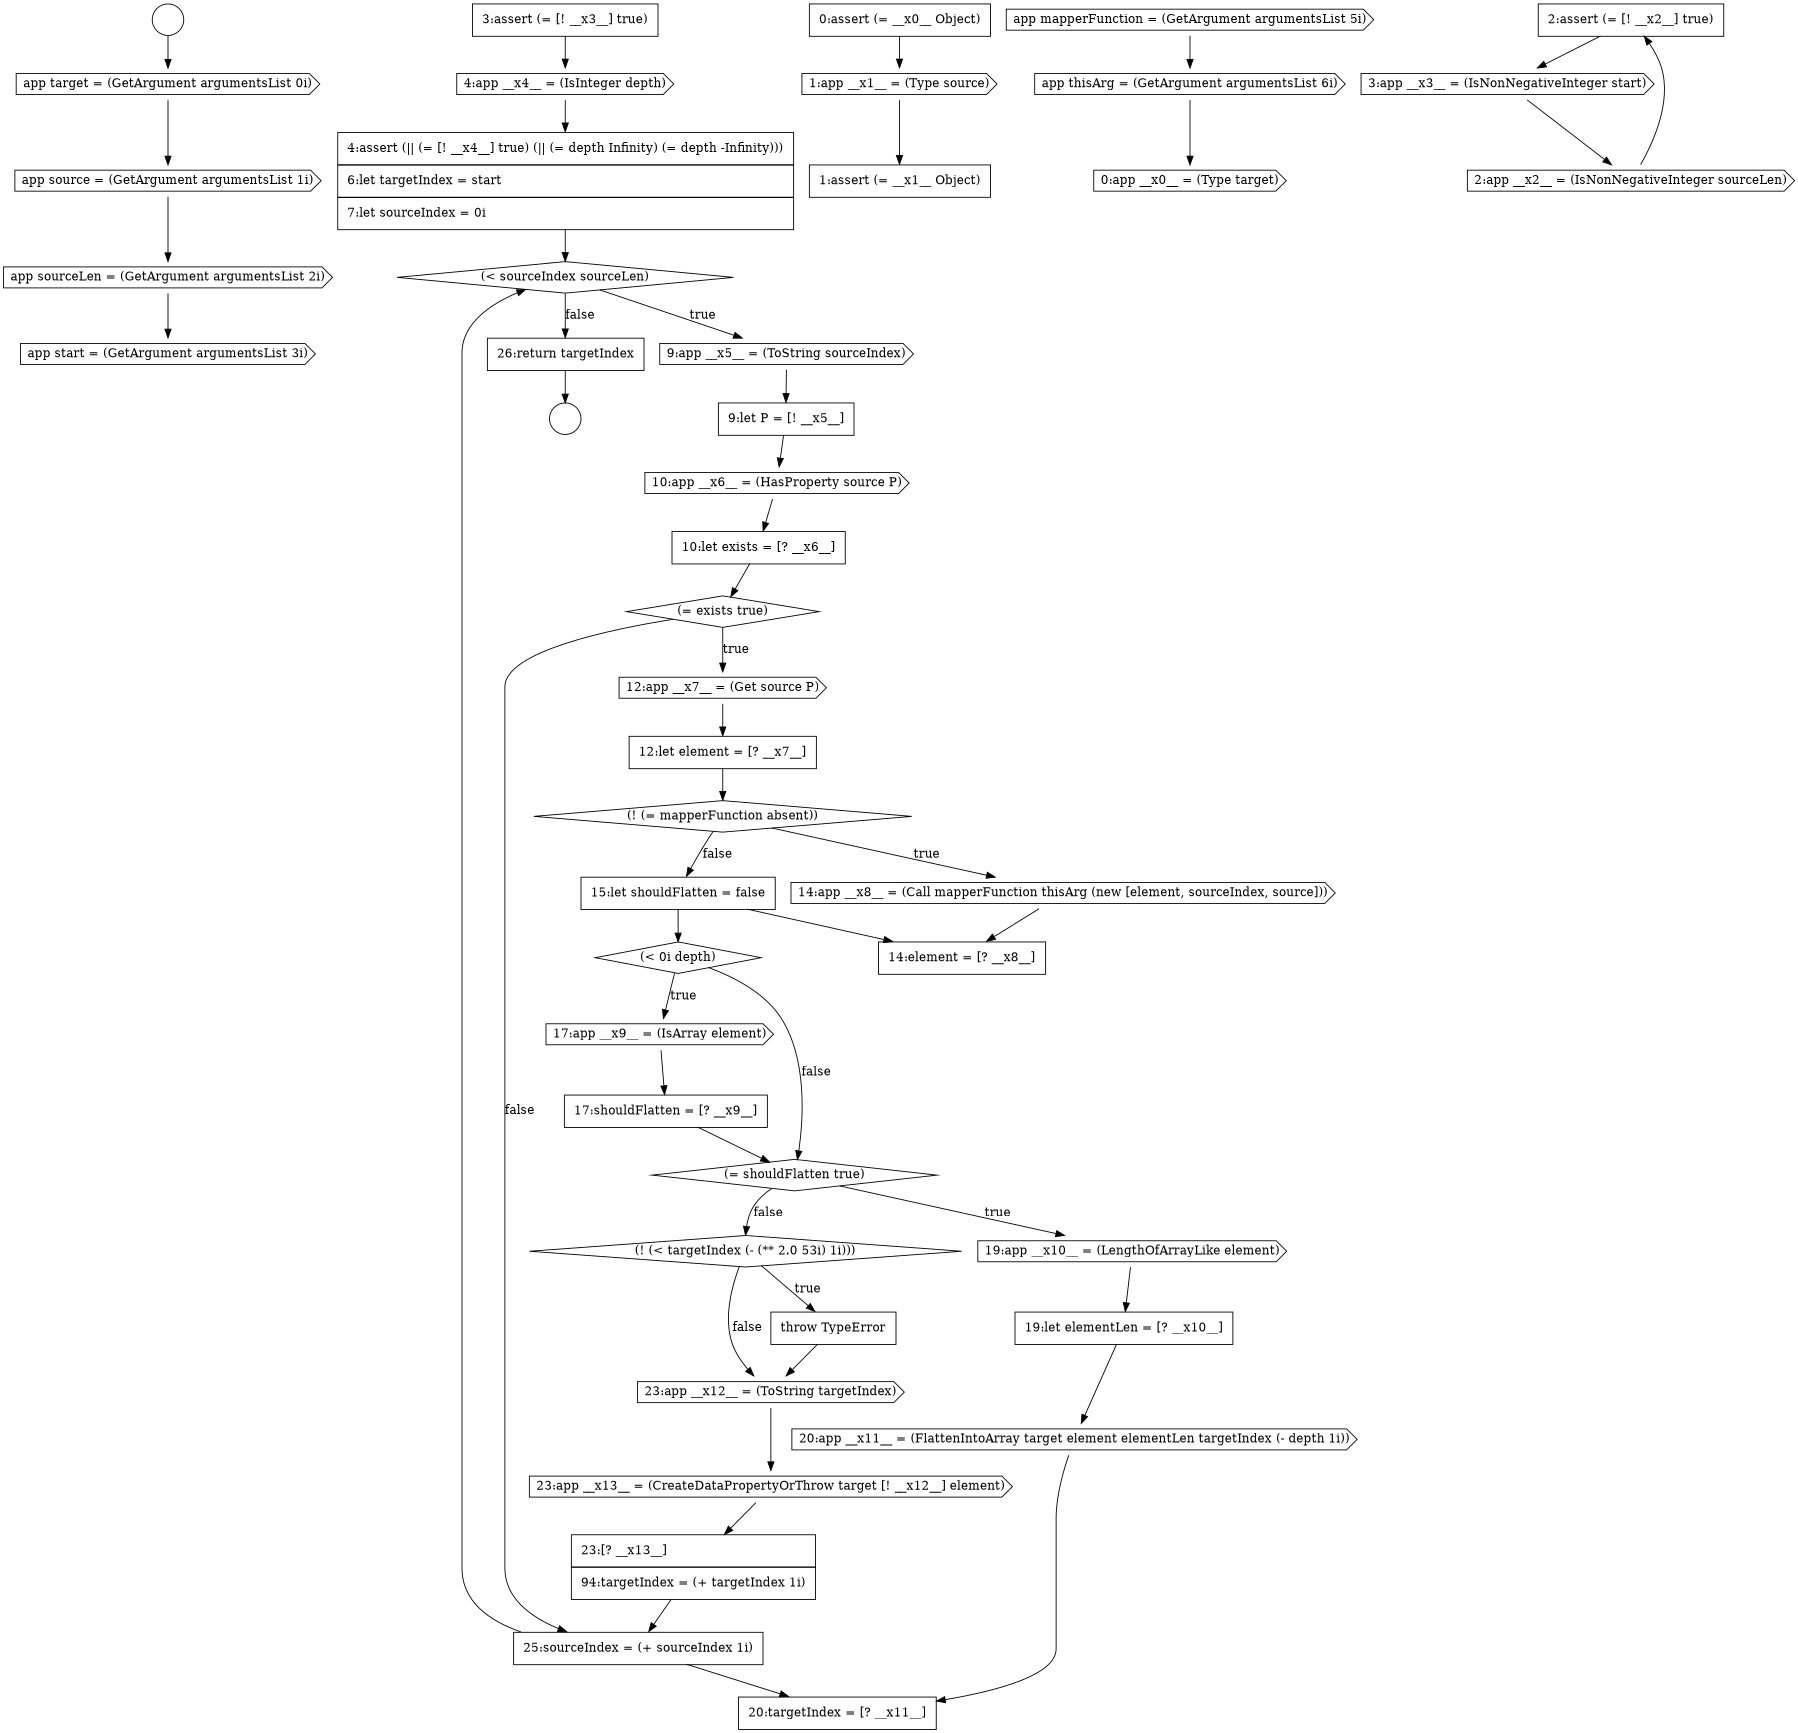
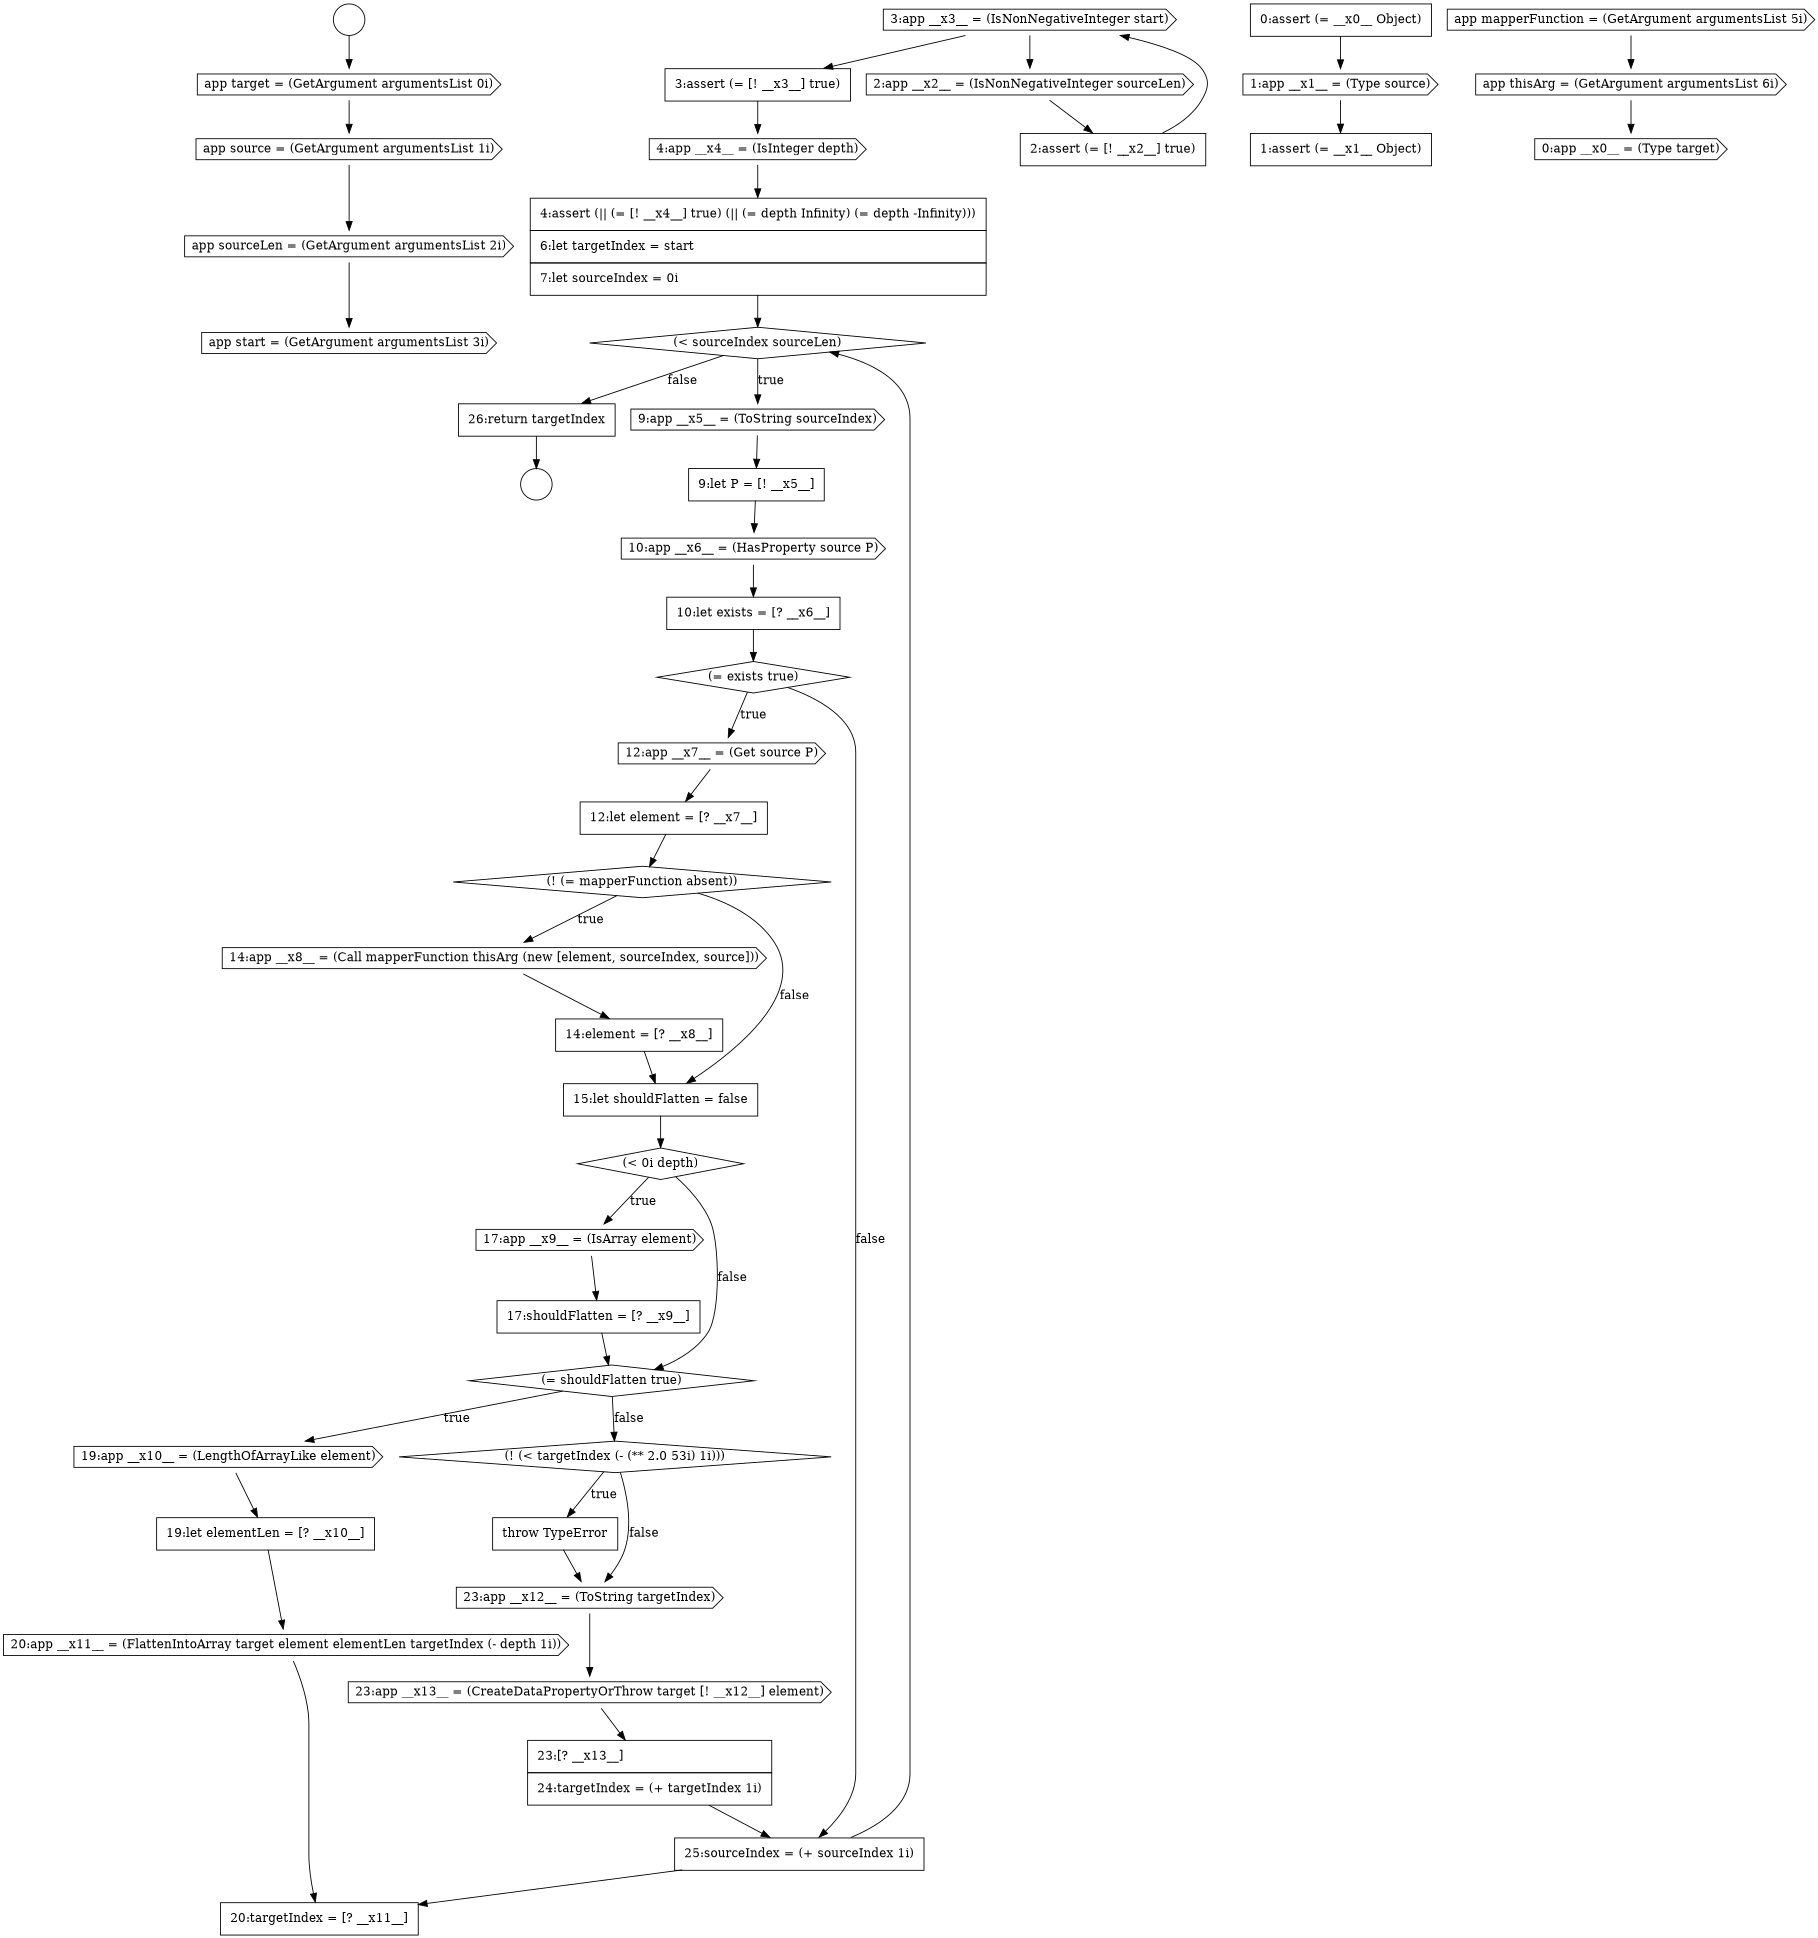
edge "3:app __x3__ = (IsNonNegativeInteger start)" -> "3:assert (= [! __x3__] true)": added
edge "15:let shouldFlatten = false" -> "14:element = [? __x8__]": reversed
node "23:[? __x13__]": text "94:targetIndex = (+ targetIndex 1i)" -> "24:targetIndex = (+ targetIndex 1i)"
